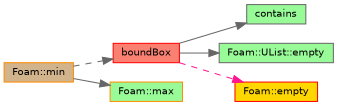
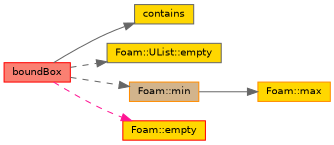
node "contains": fillcolor palegreen -> gold
edge "boundBox" -> "Foam::UList::empty": style solid -> dashed
node "Foam::UList::empty": fillcolor palegreen -> gold
edge "Foam::min" -> "boundBox": reversed
node "Foam::max": fillcolor palegreen -> gold
